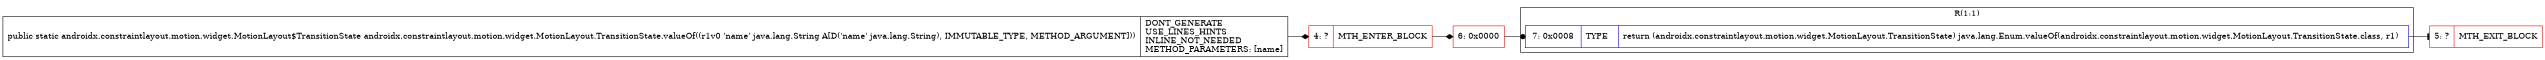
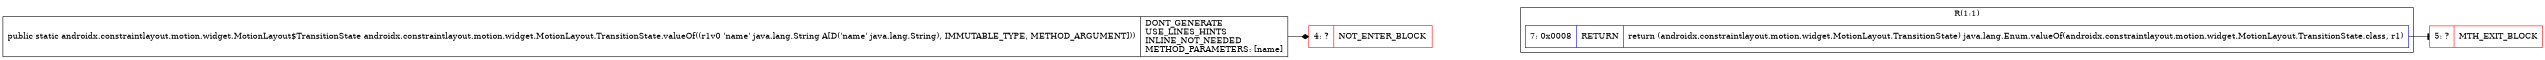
node "4: ?": text "MTH_ENTER_BLOCK" -> "NOT_ENTER_BLOCK"
node "7: 0x0008": text "TYPE" -> "RETURN"
node "6: 0x0000": removed
